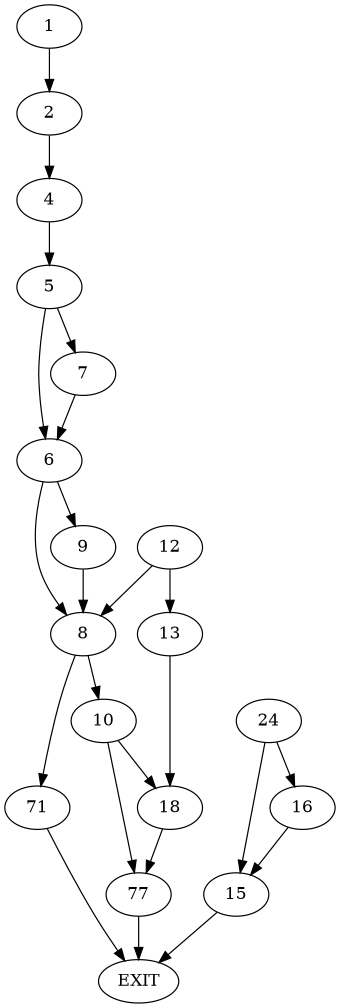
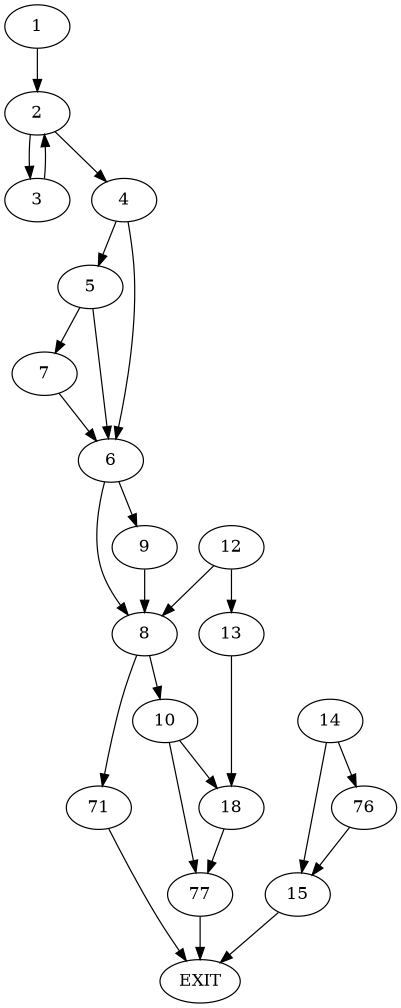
node "3": added
edge "4" -> "6": added
node "24": label "24" -> "14"
node "16": label "16" -> "76"
